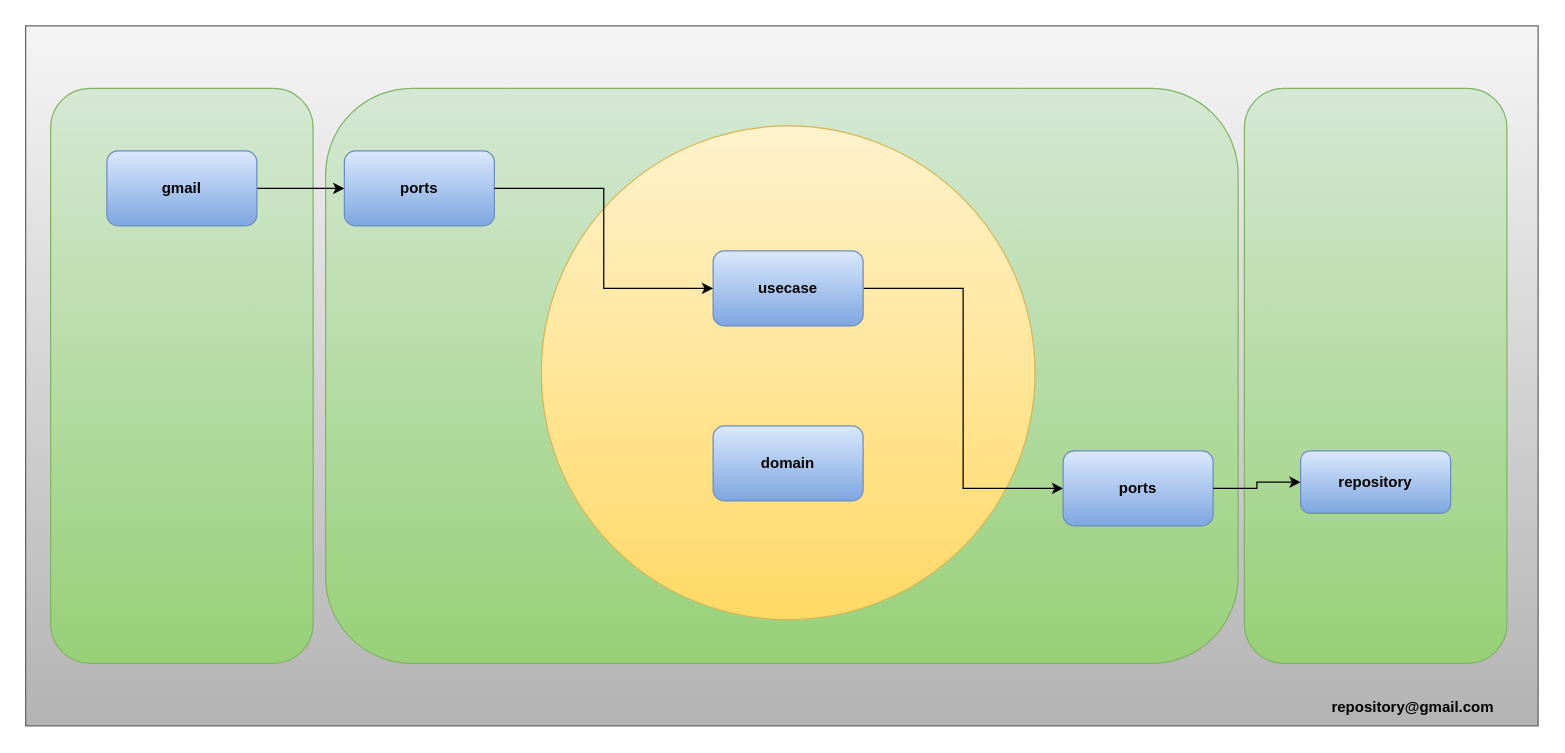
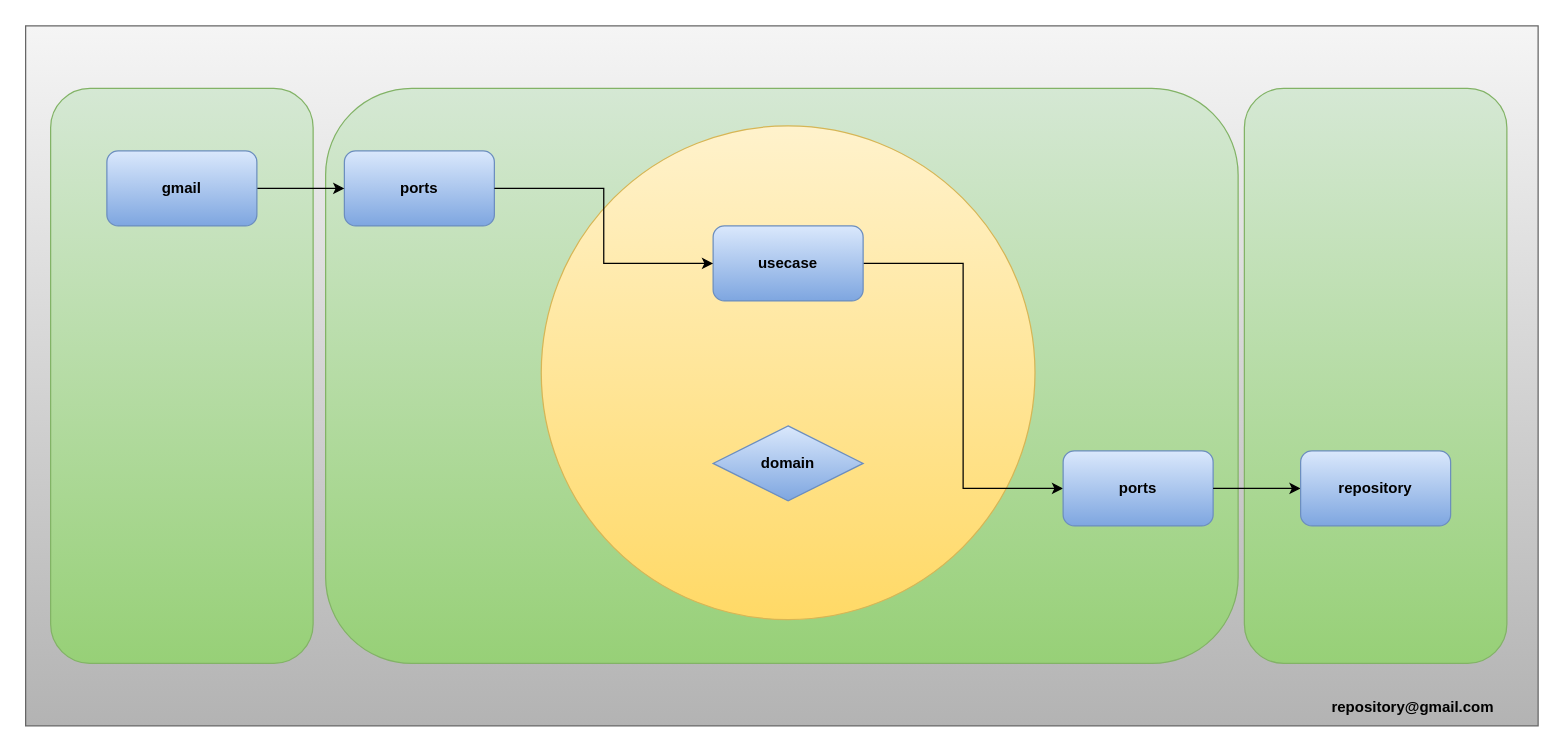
node "usecase": moved (788, 288) -> (788, 263)
node "domain": shape rounded rectangle -> diamond
node "repository": size 150x63 -> 150x75
